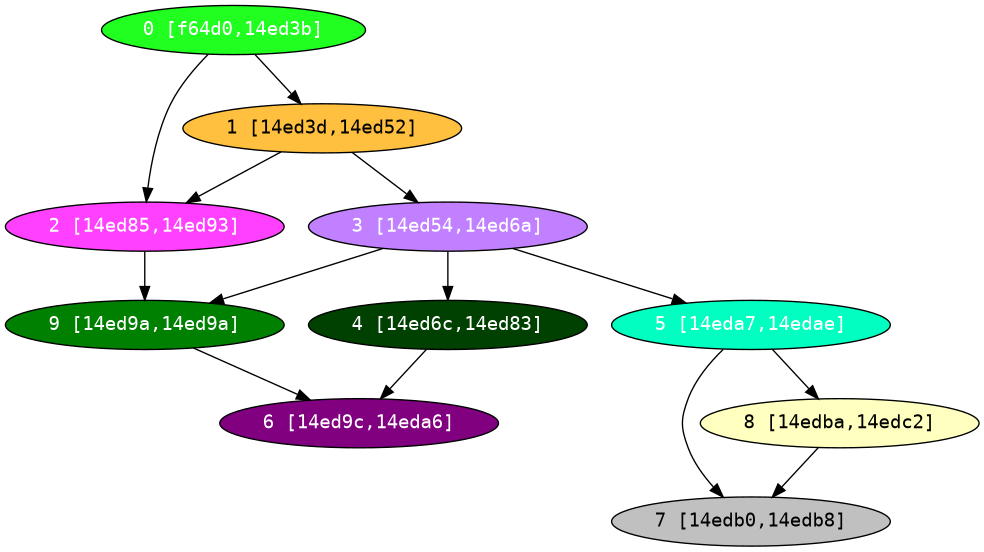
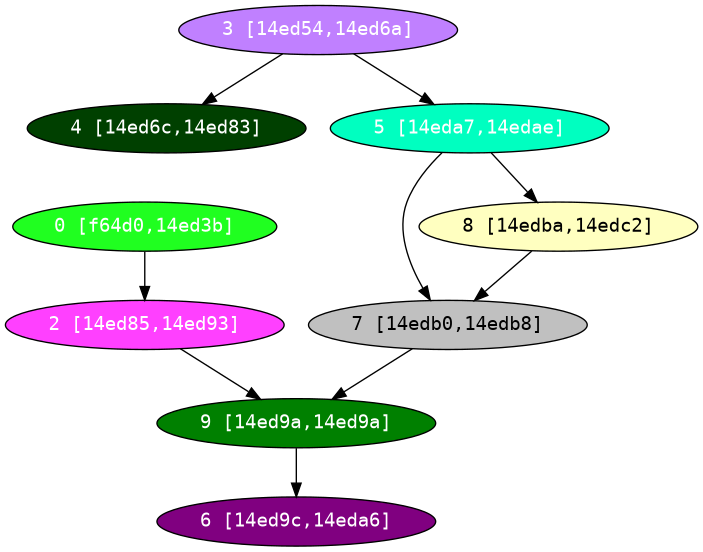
node "1 [14ed3d,14ed52]": removed
edge "3 [14ed54,14ed6a]" -> "9 [14ed9a,14ed9a]": now "7 [14edb0,14edb8]" -> "9 [14ed9a,14ed9a]"
edge "4 [14ed6c,14ed83]" -> "6 [14ed9c,14eda6]": removed
